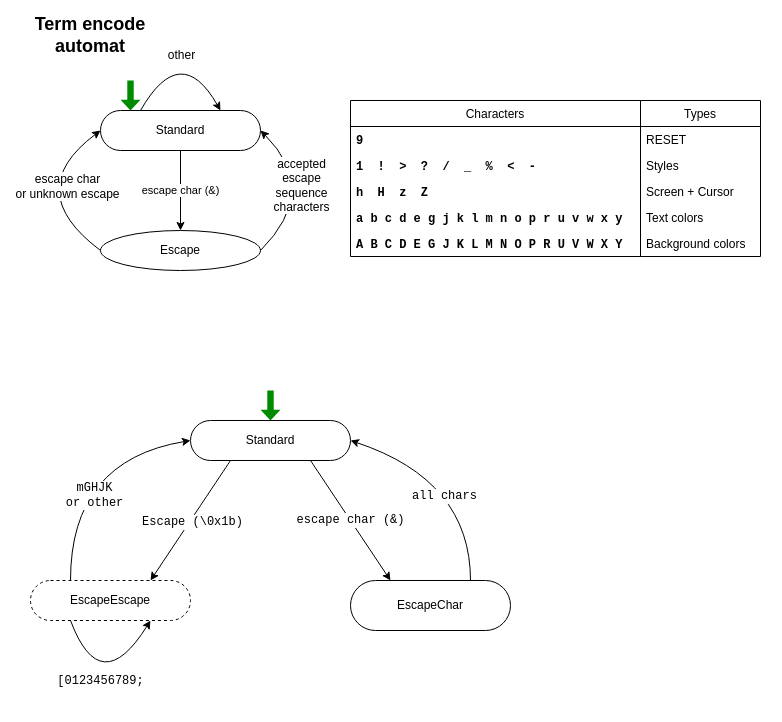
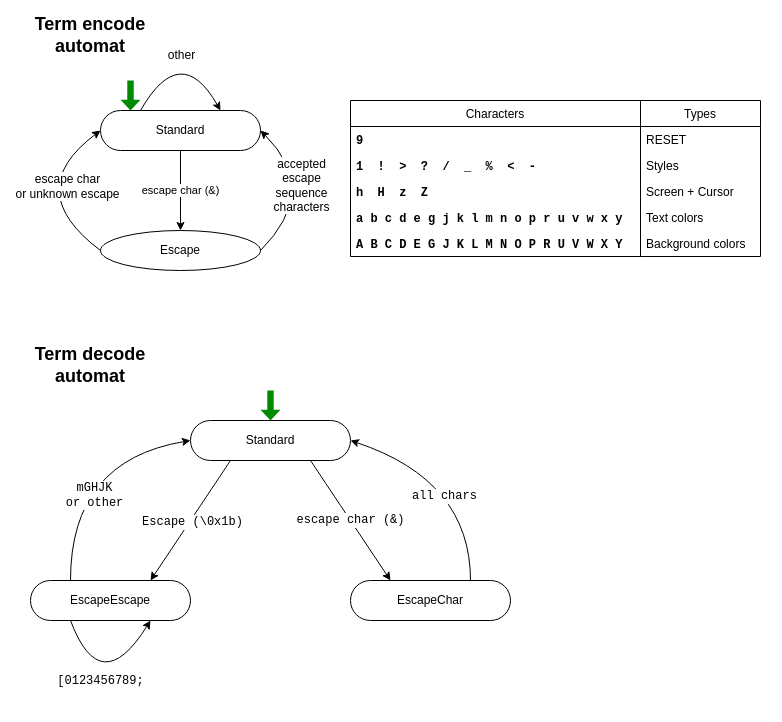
node "Term decode automat": added
node "EscapeEscape": style dashed -> solid
node "EscapeChar": size 160x50 -> 160x40
